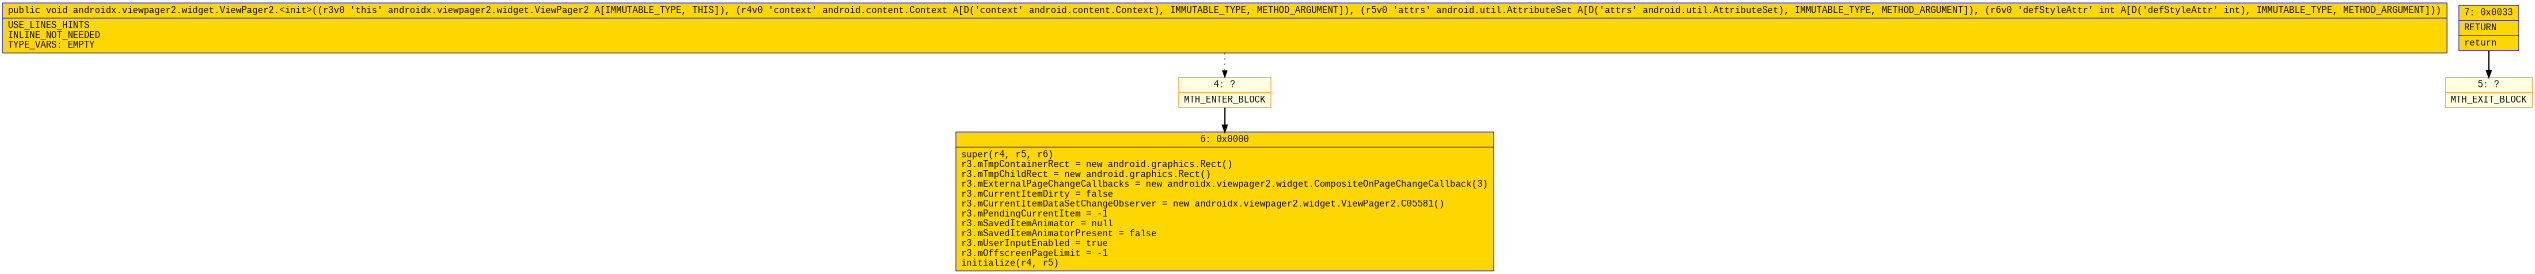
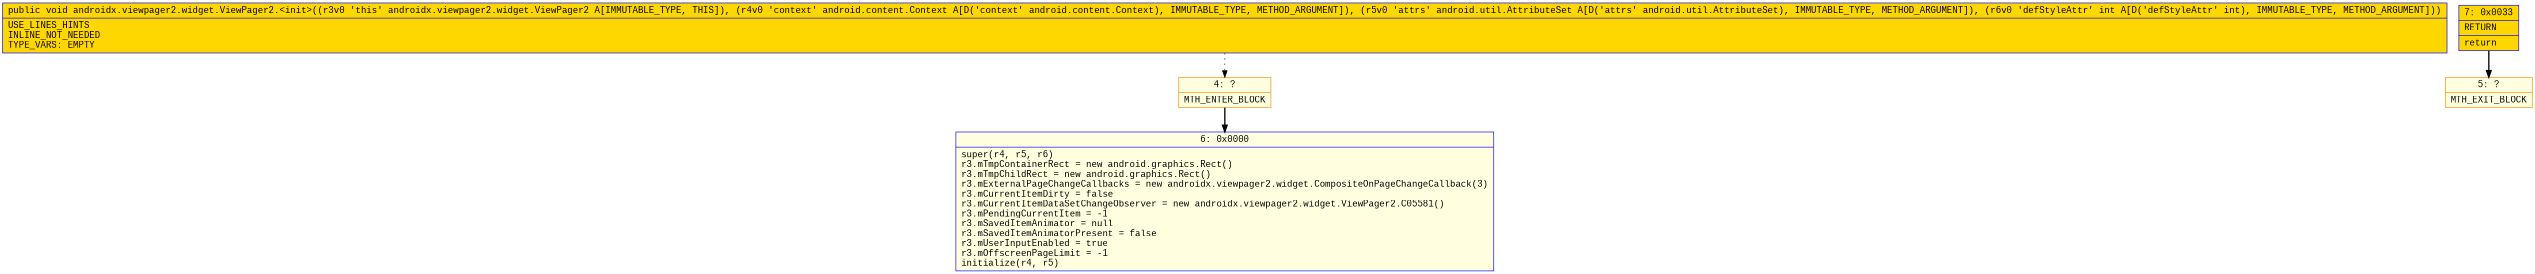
node "6: 0x0000": fillcolor gold -> lightyellow
